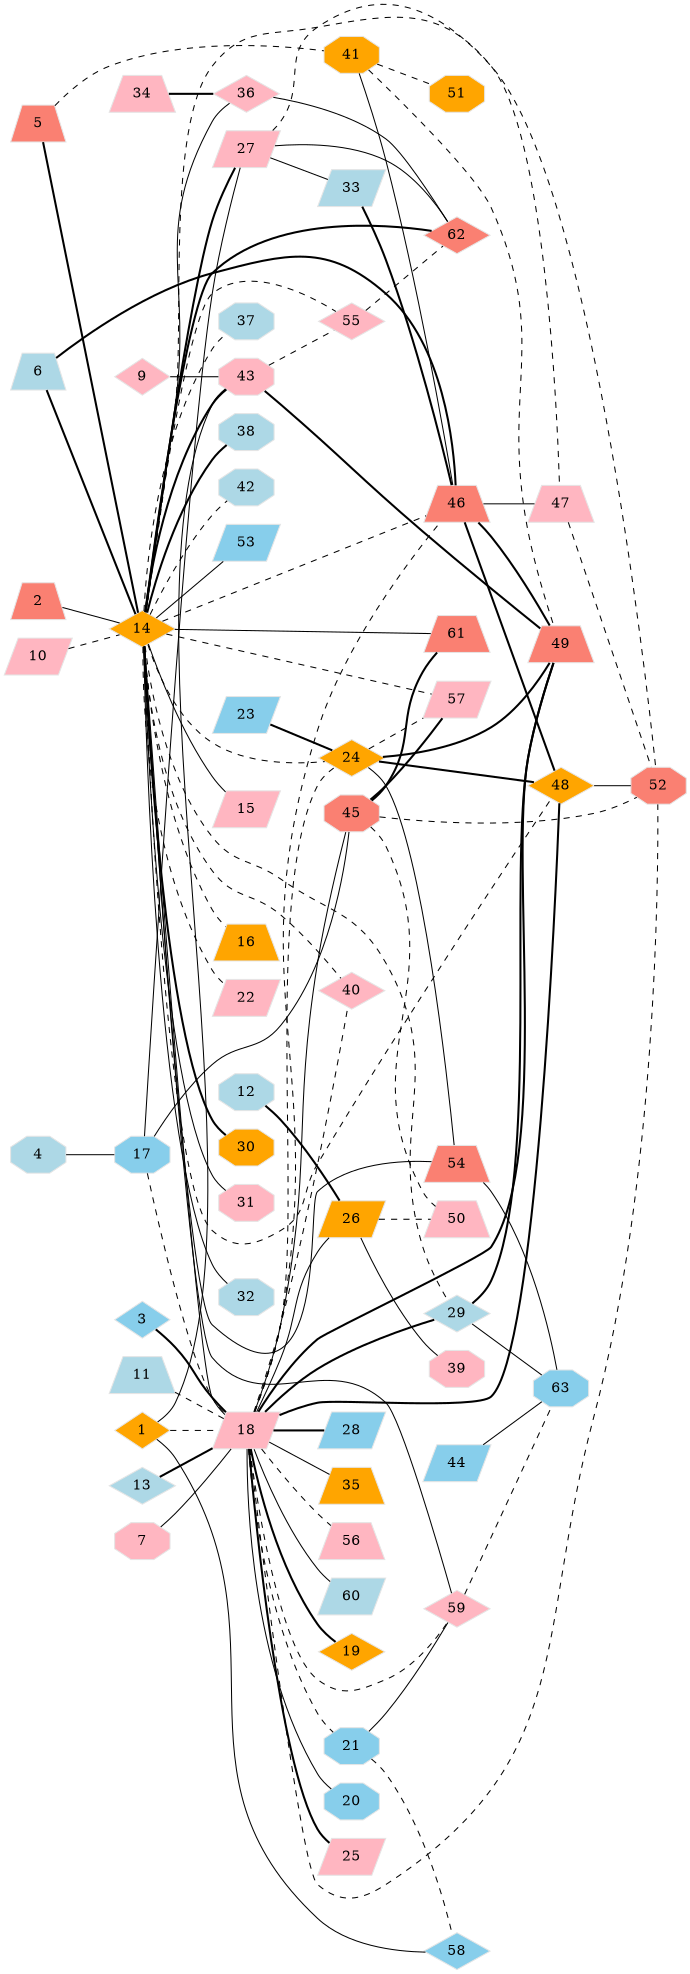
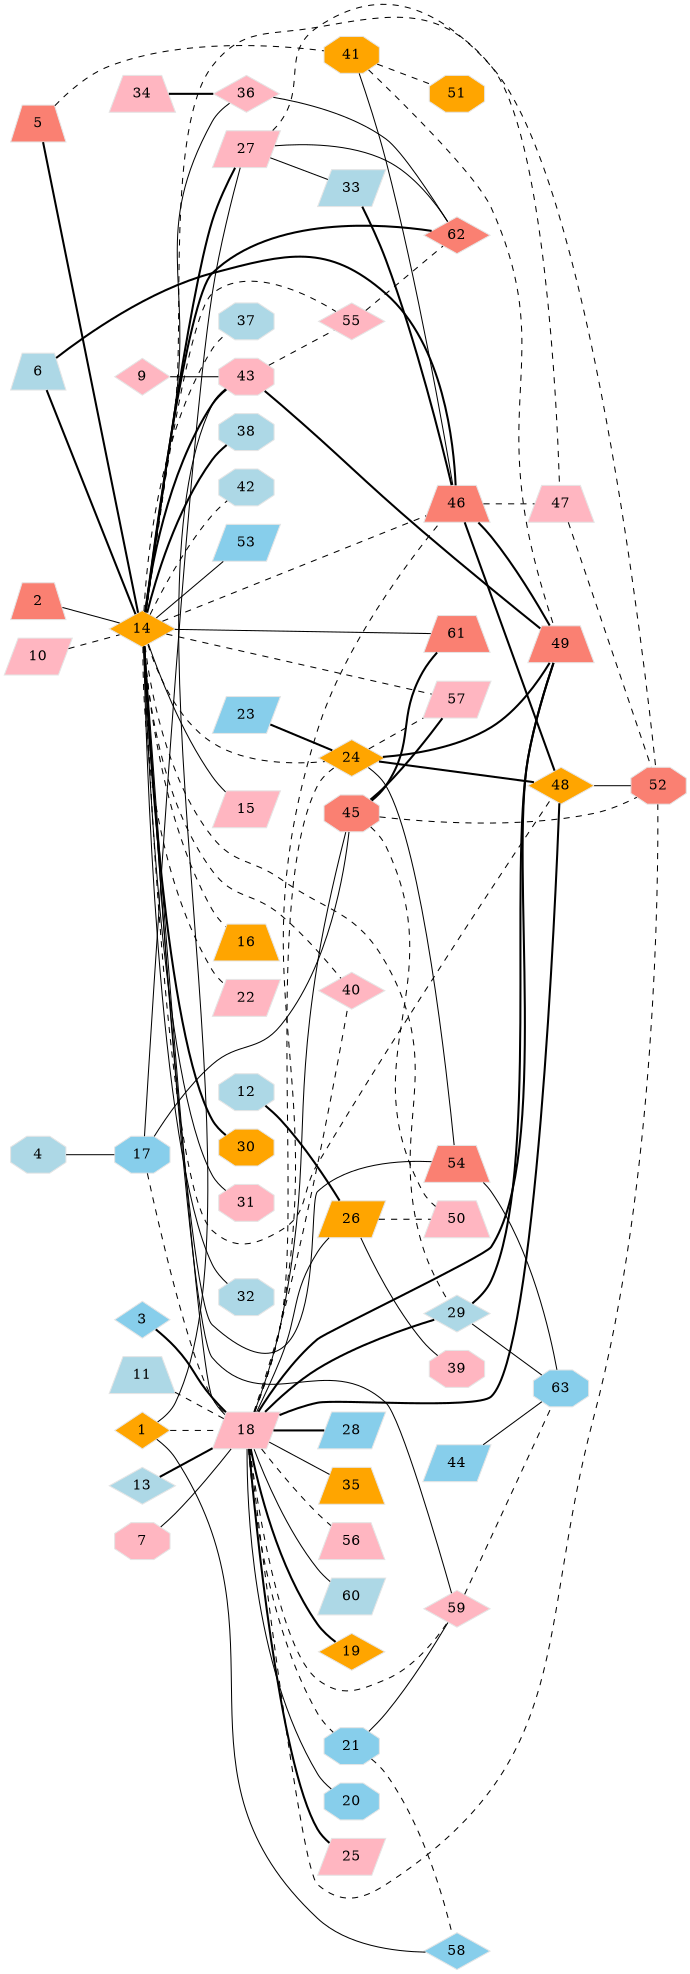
edge "46" -- "47": style solid -> dashed
